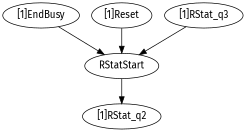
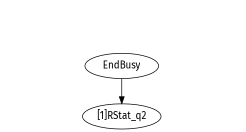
node "[1]EndBusy": removed
node "[1]Reset": removed
node "[1]RStat_q3": removed
node "RStatStart": label "RStatStart" -> "EndBusy"
